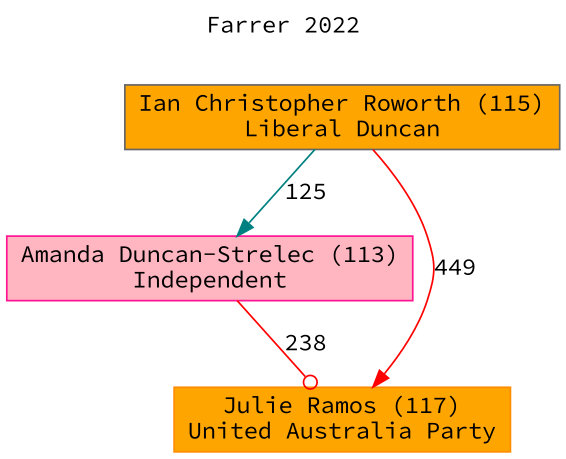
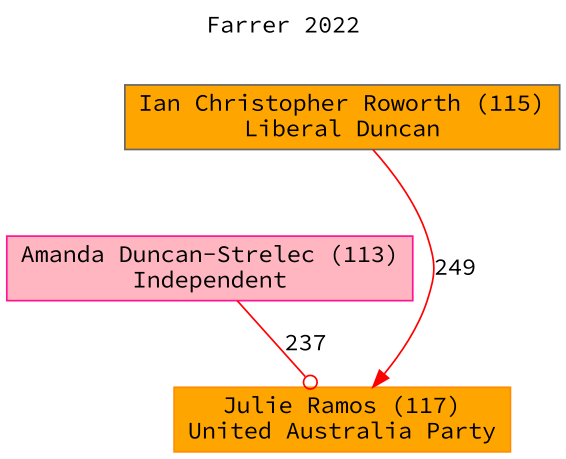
edge "Ian Christopher Roworth (115) Liberal Duncan" -> "Amanda Duncan-Strelec (113) Independent": removed, label "125"
edge "Ian Christopher Roworth (115) Liberal Duncan" -> "Julie Ramos (117) United Australia Party": label "449" -> "249"
edge "Amanda Duncan-Strelec (113) Independent" -> "Julie Ramos (117) United Australia Party": label "238" -> "237"
